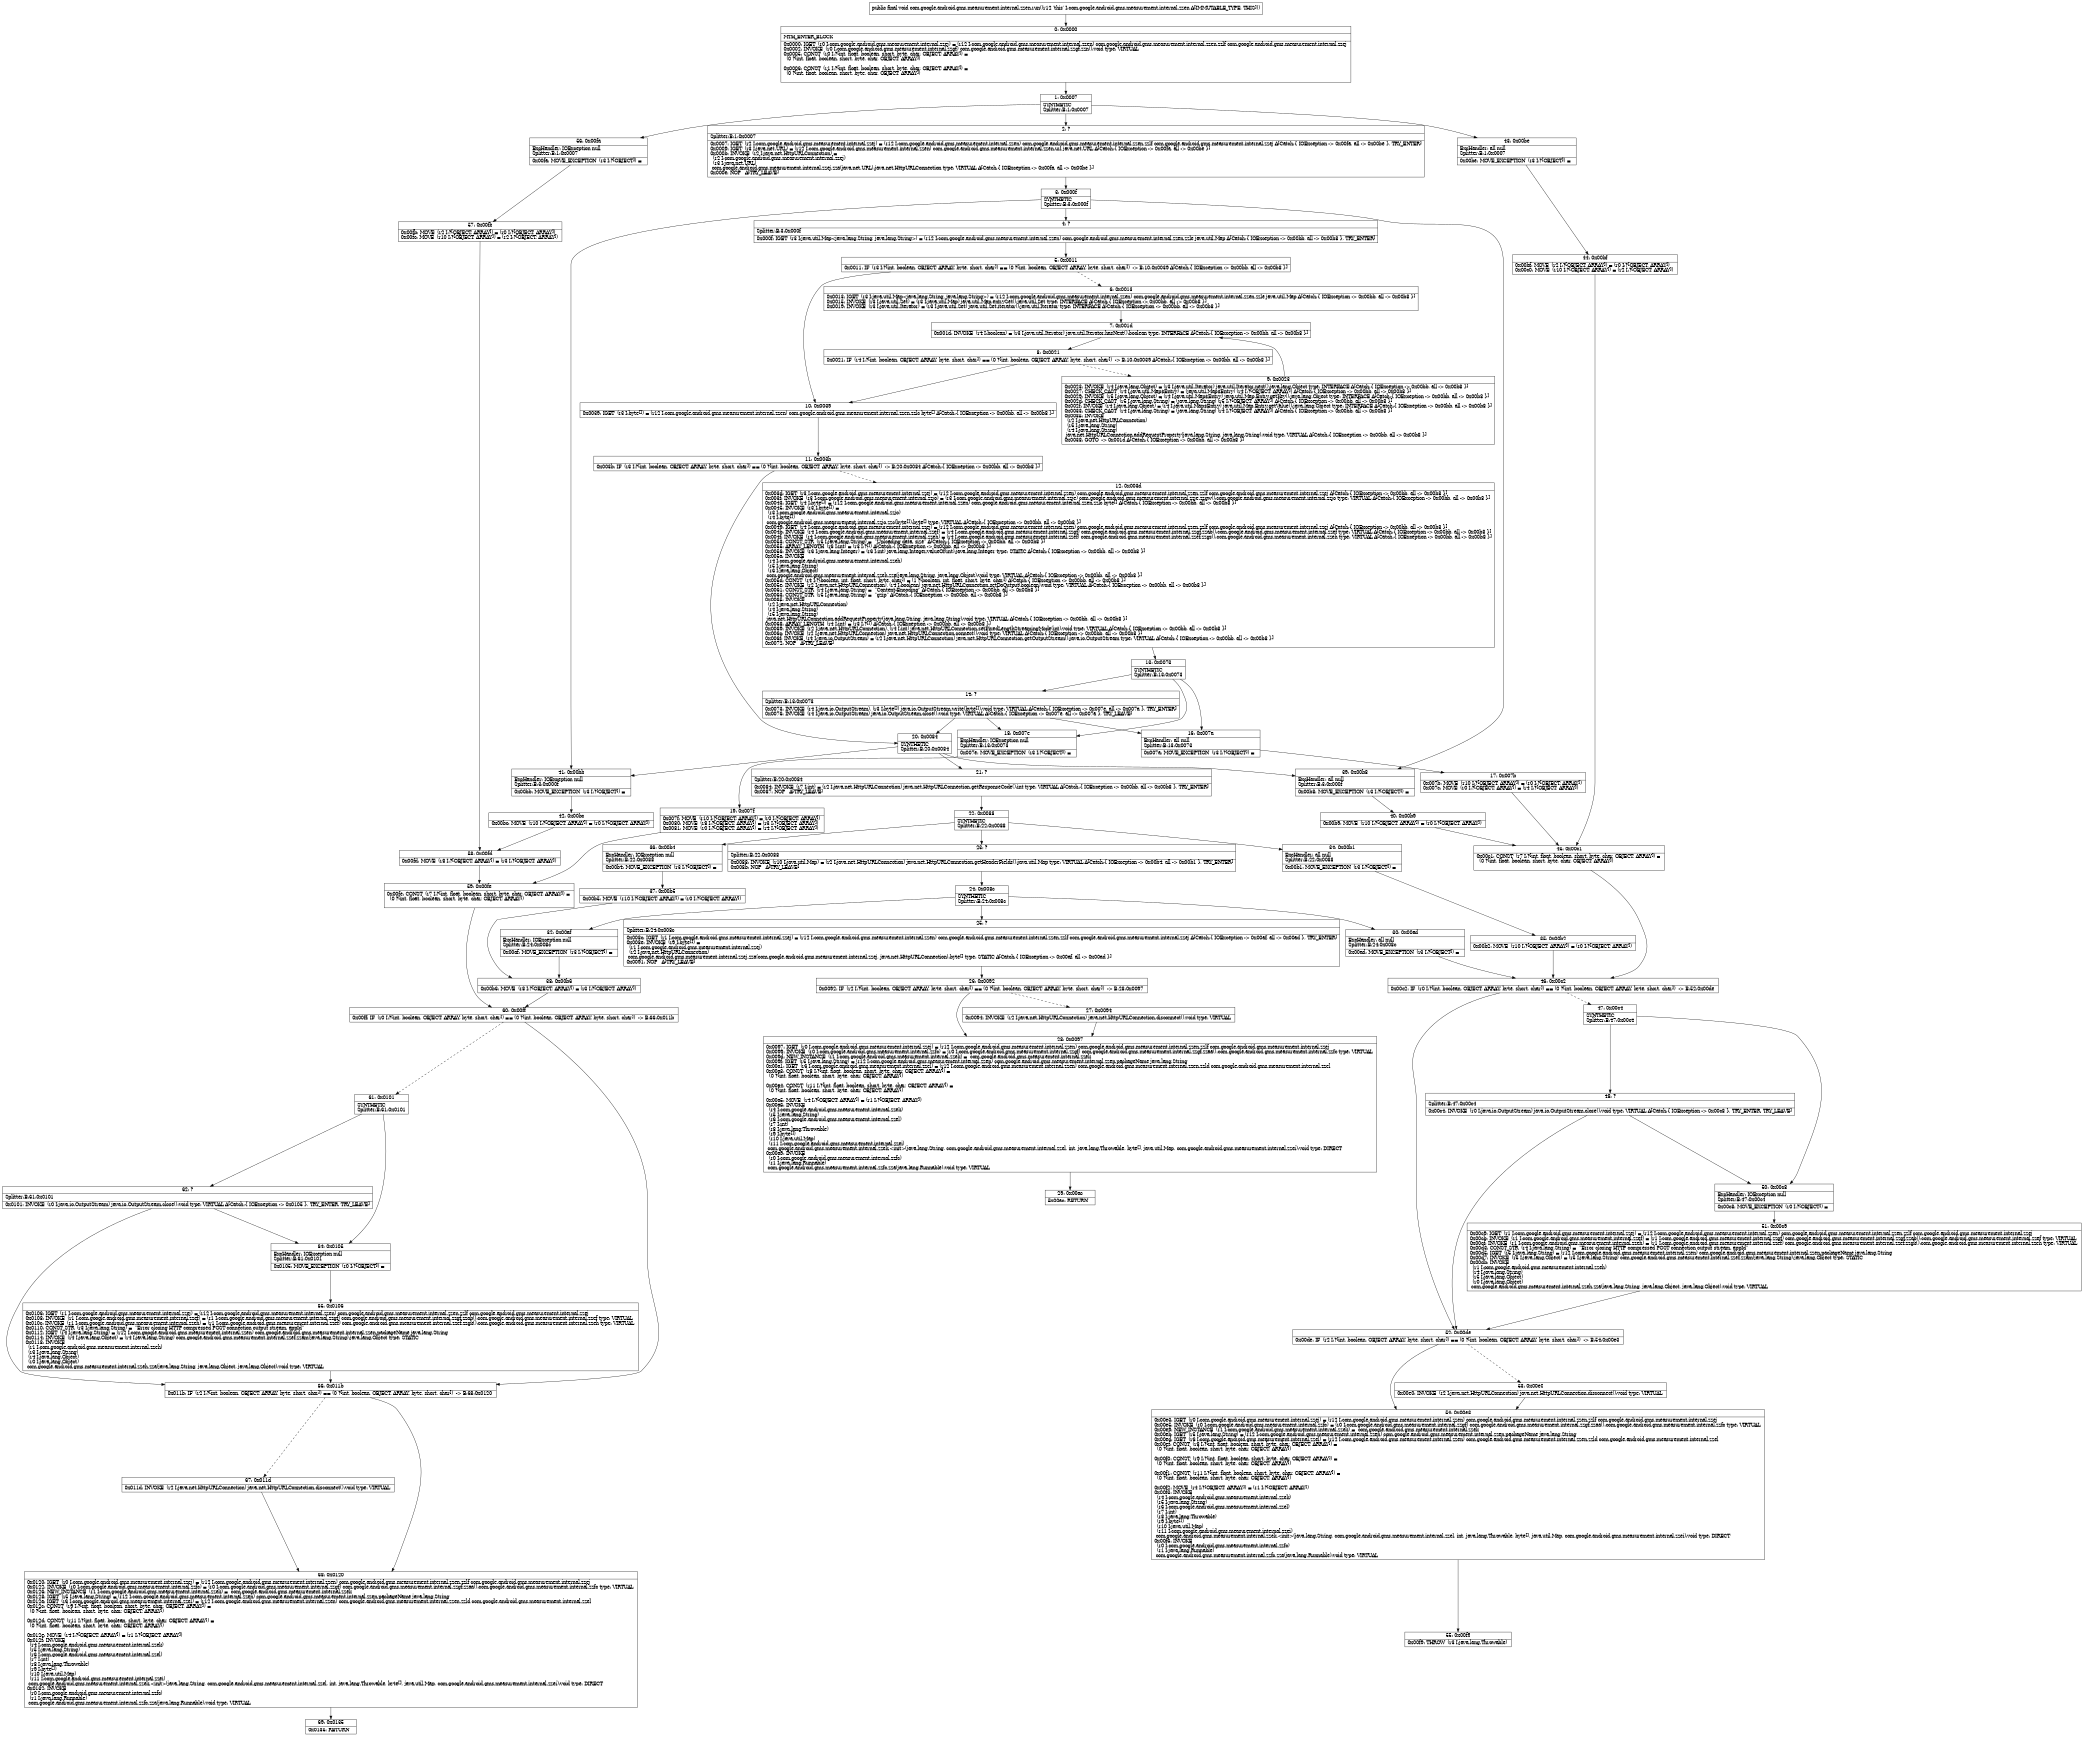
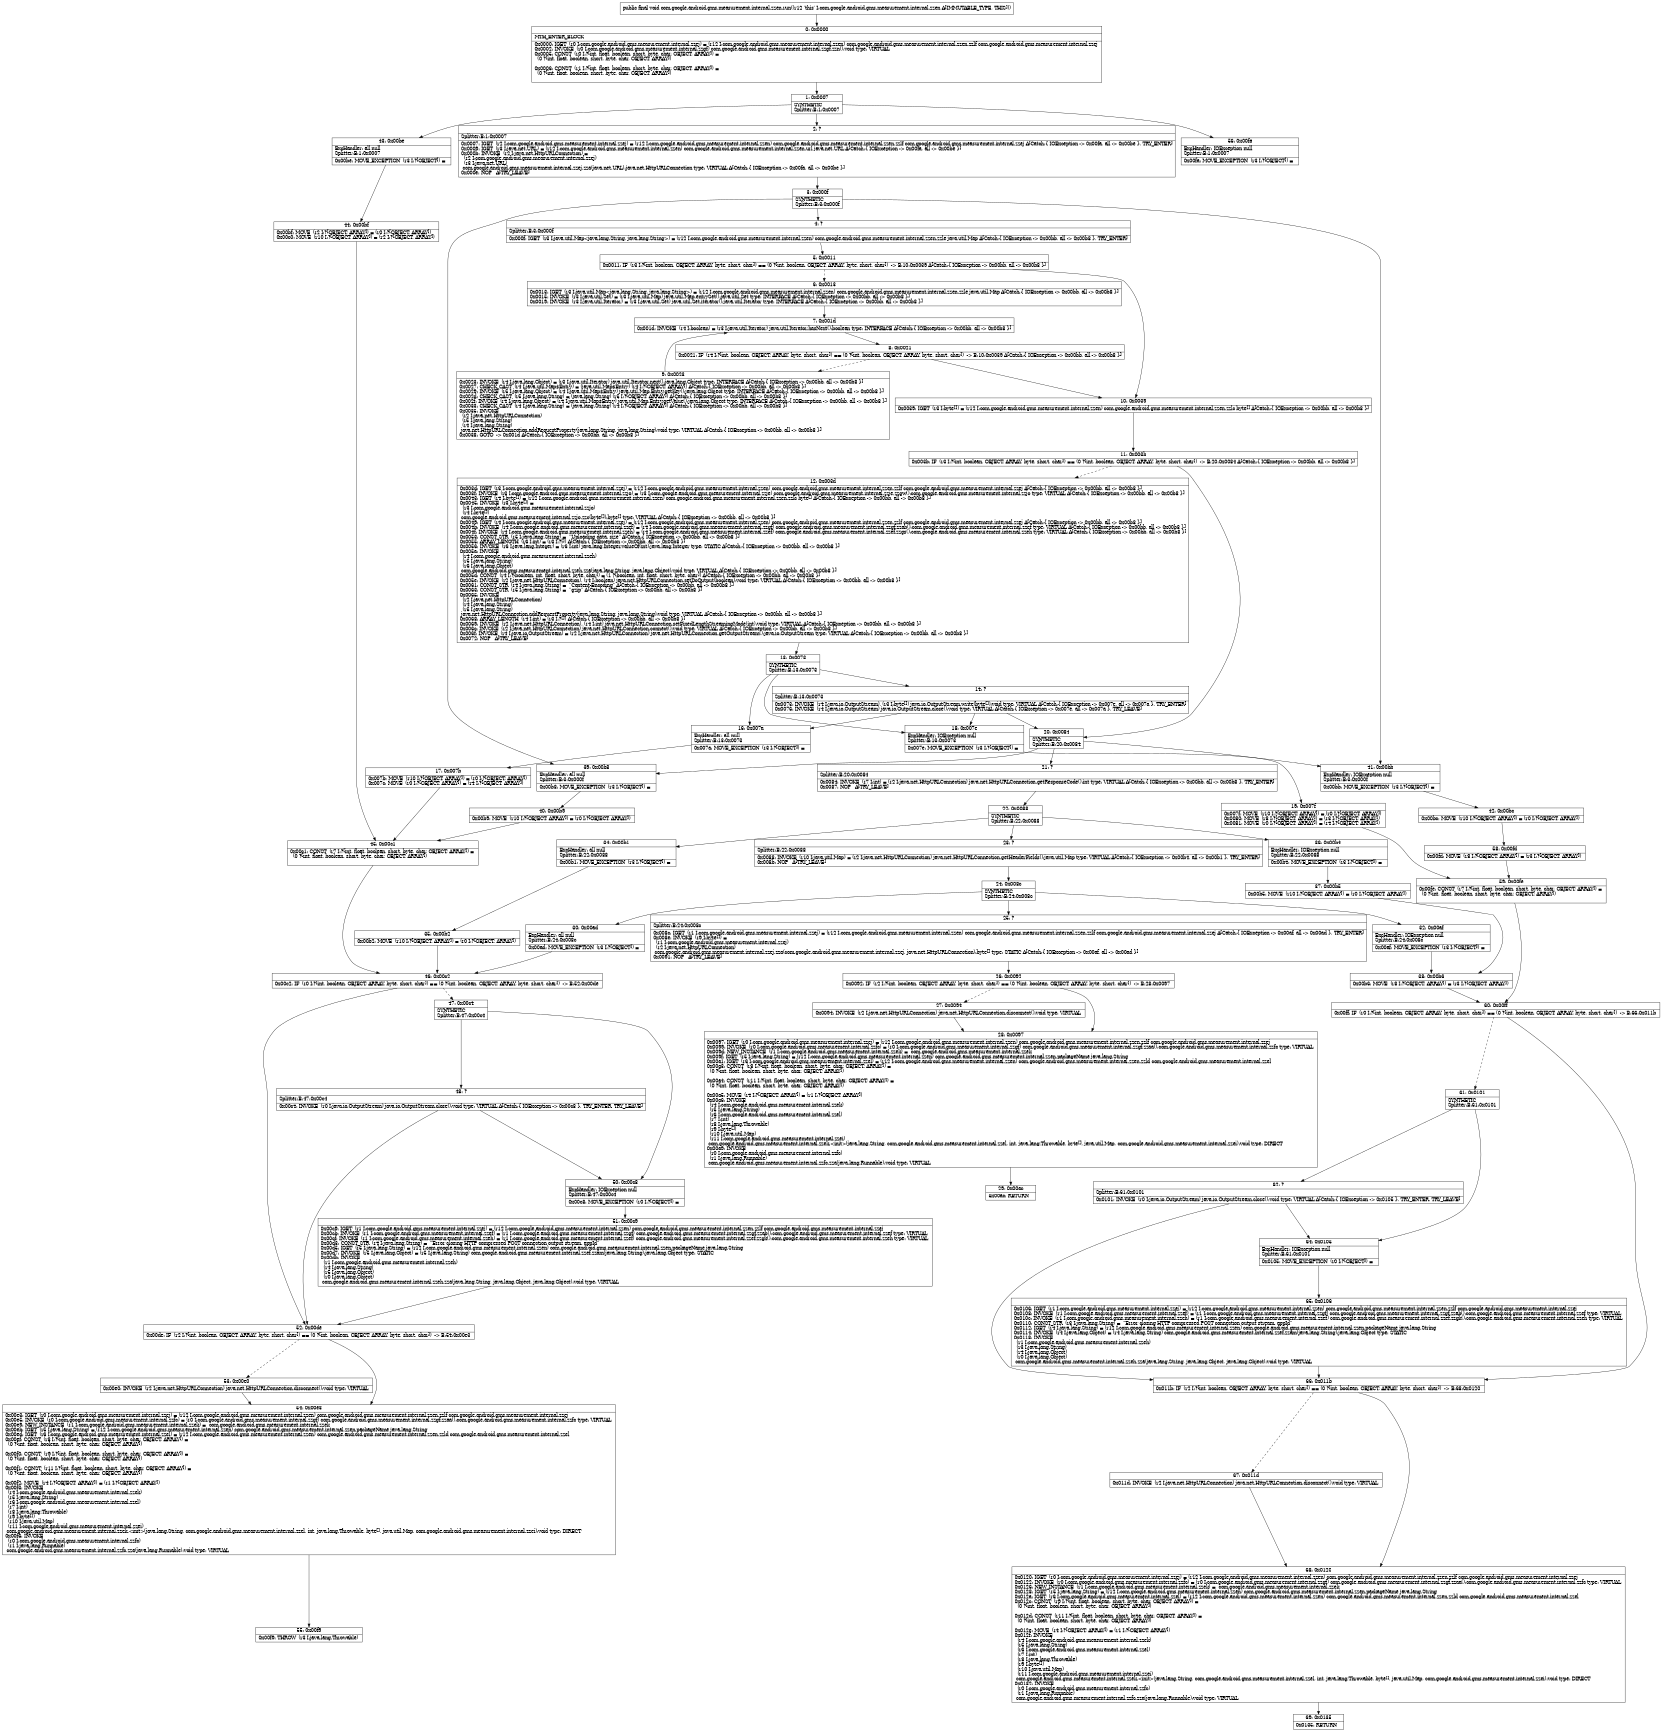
node "57: 0x00fb": removed
